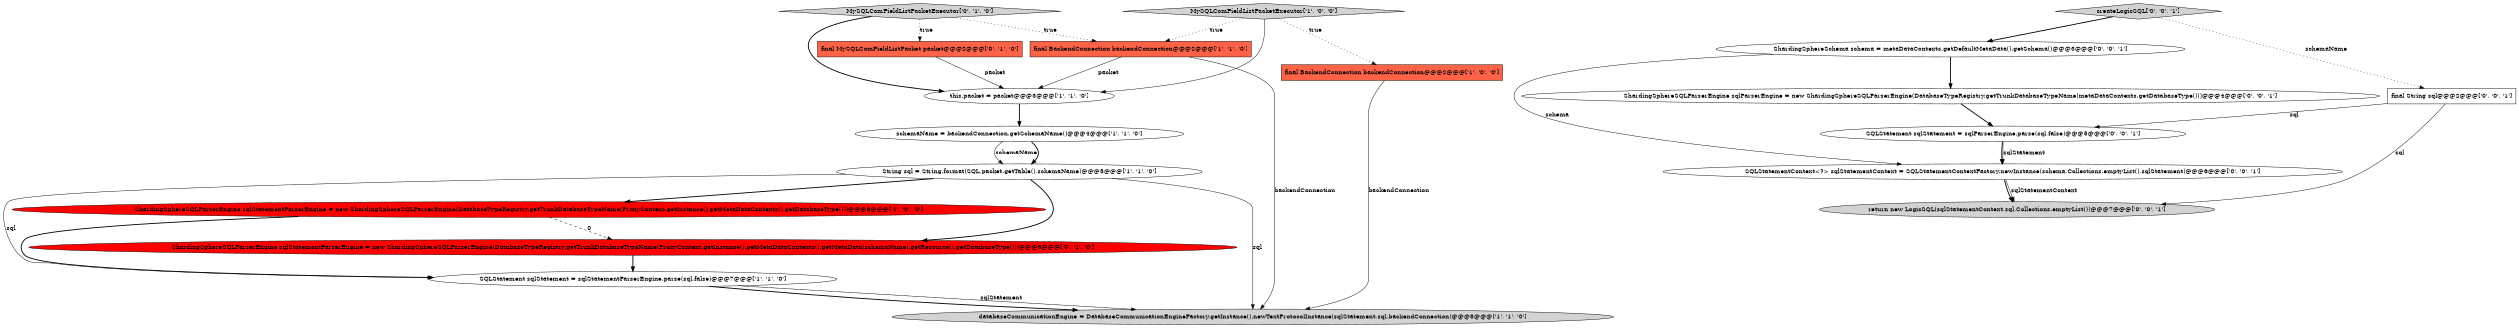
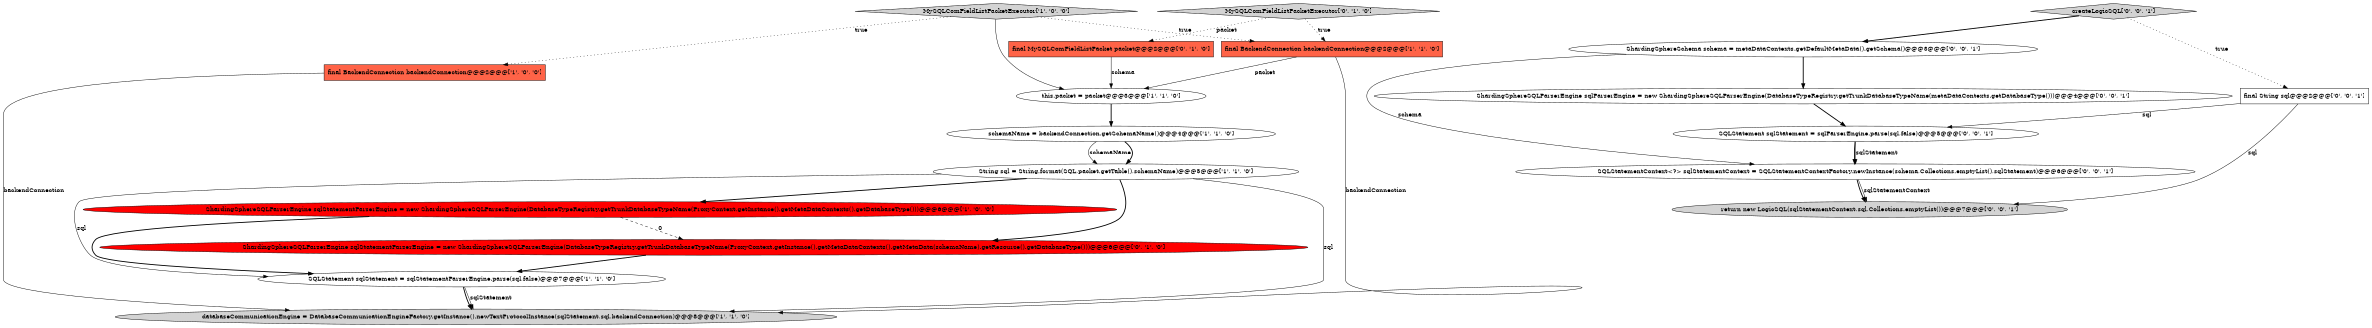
edge "MySQLComFieldListPacketExecutor['0', '1', '0']" -> "final MySQLComFieldListPacket packet@@@2@@@['0', '1', '0']": label "true" -> "packet"
edge "createLogicSQL['0', '0', '1']" -> "final String sql@@@2@@@['0', '0', '1']": label "schemaName" -> "true"
edge "MySQLComFieldListPacketExecutor['0', '1', '0']" -> "this.packet = packet@@@3@@@['1', '1', '0']": removed
edge "final MySQLComFieldListPacket packet@@@2@@@['0', '1', '0']" -> "this.packet = packet@@@3@@@['1', '1', '0']": label "packet" -> "schema"
